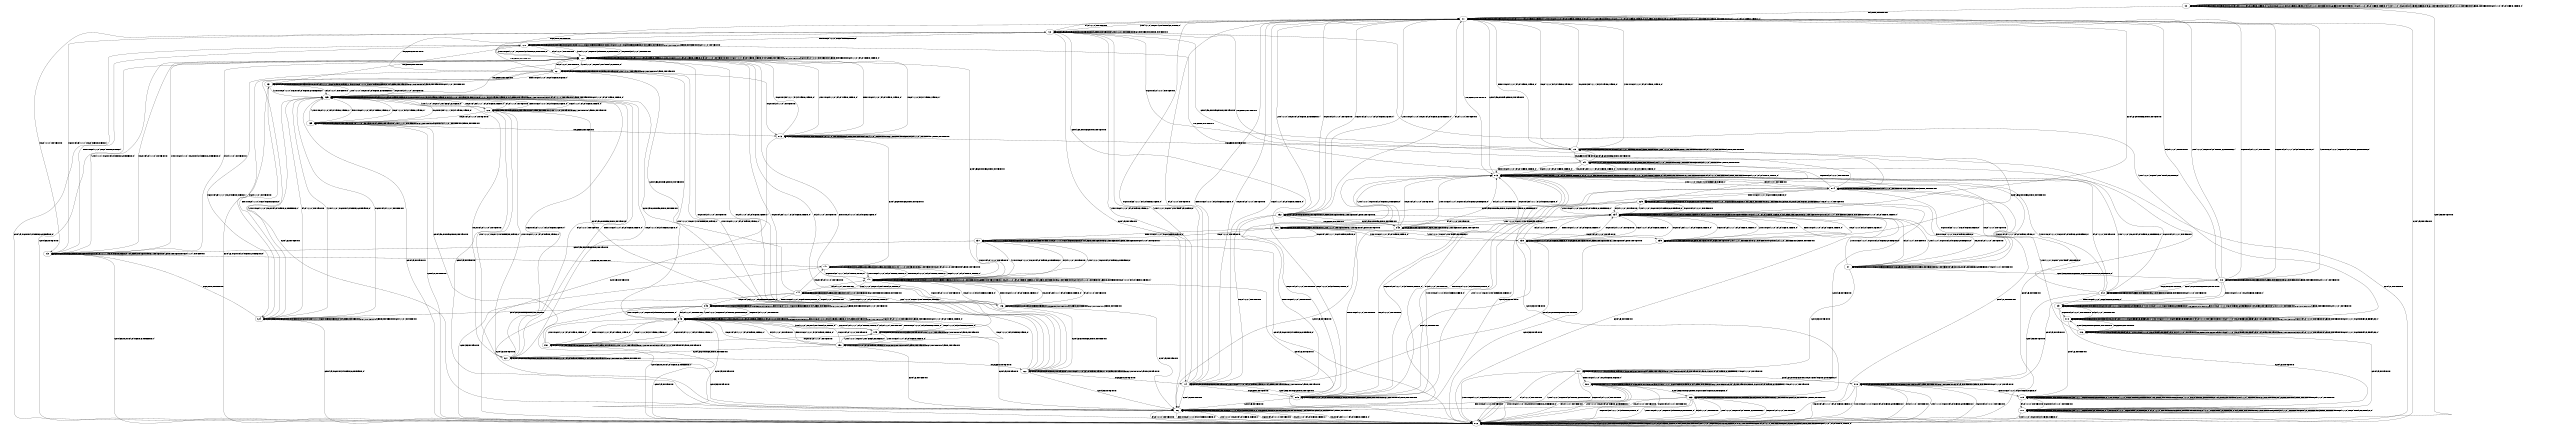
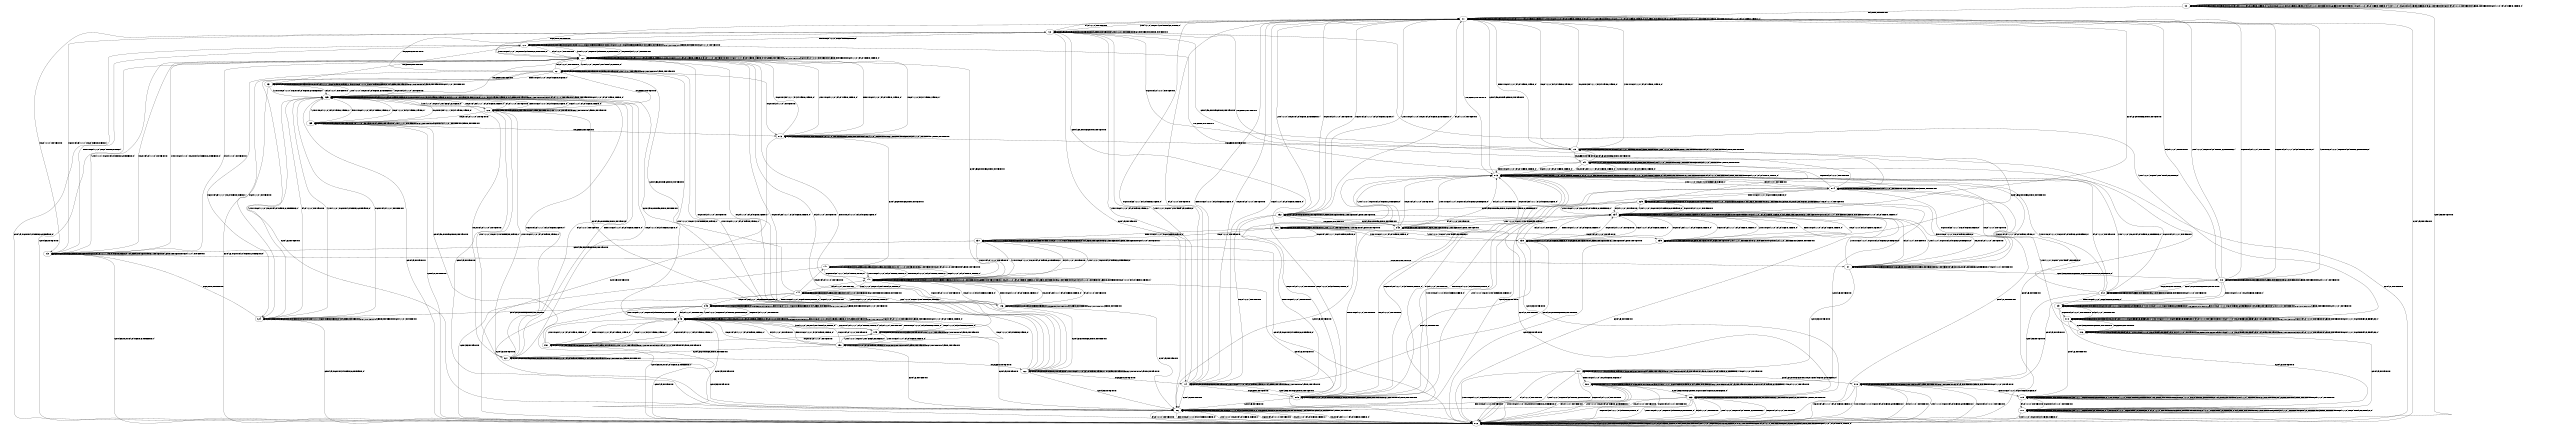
edge "s28" -> "s21": now "s26" -> "s21"
edge "s24" -> "s31": removed, label "FIN+ACK(V,V,0)/ACK(NEXT,NEXT,0)"
edge "s3" -> "s47": now "s3" -> "s7"
edge "s43" -> "s33": added, label "CLOSE/TIMEOUT"
